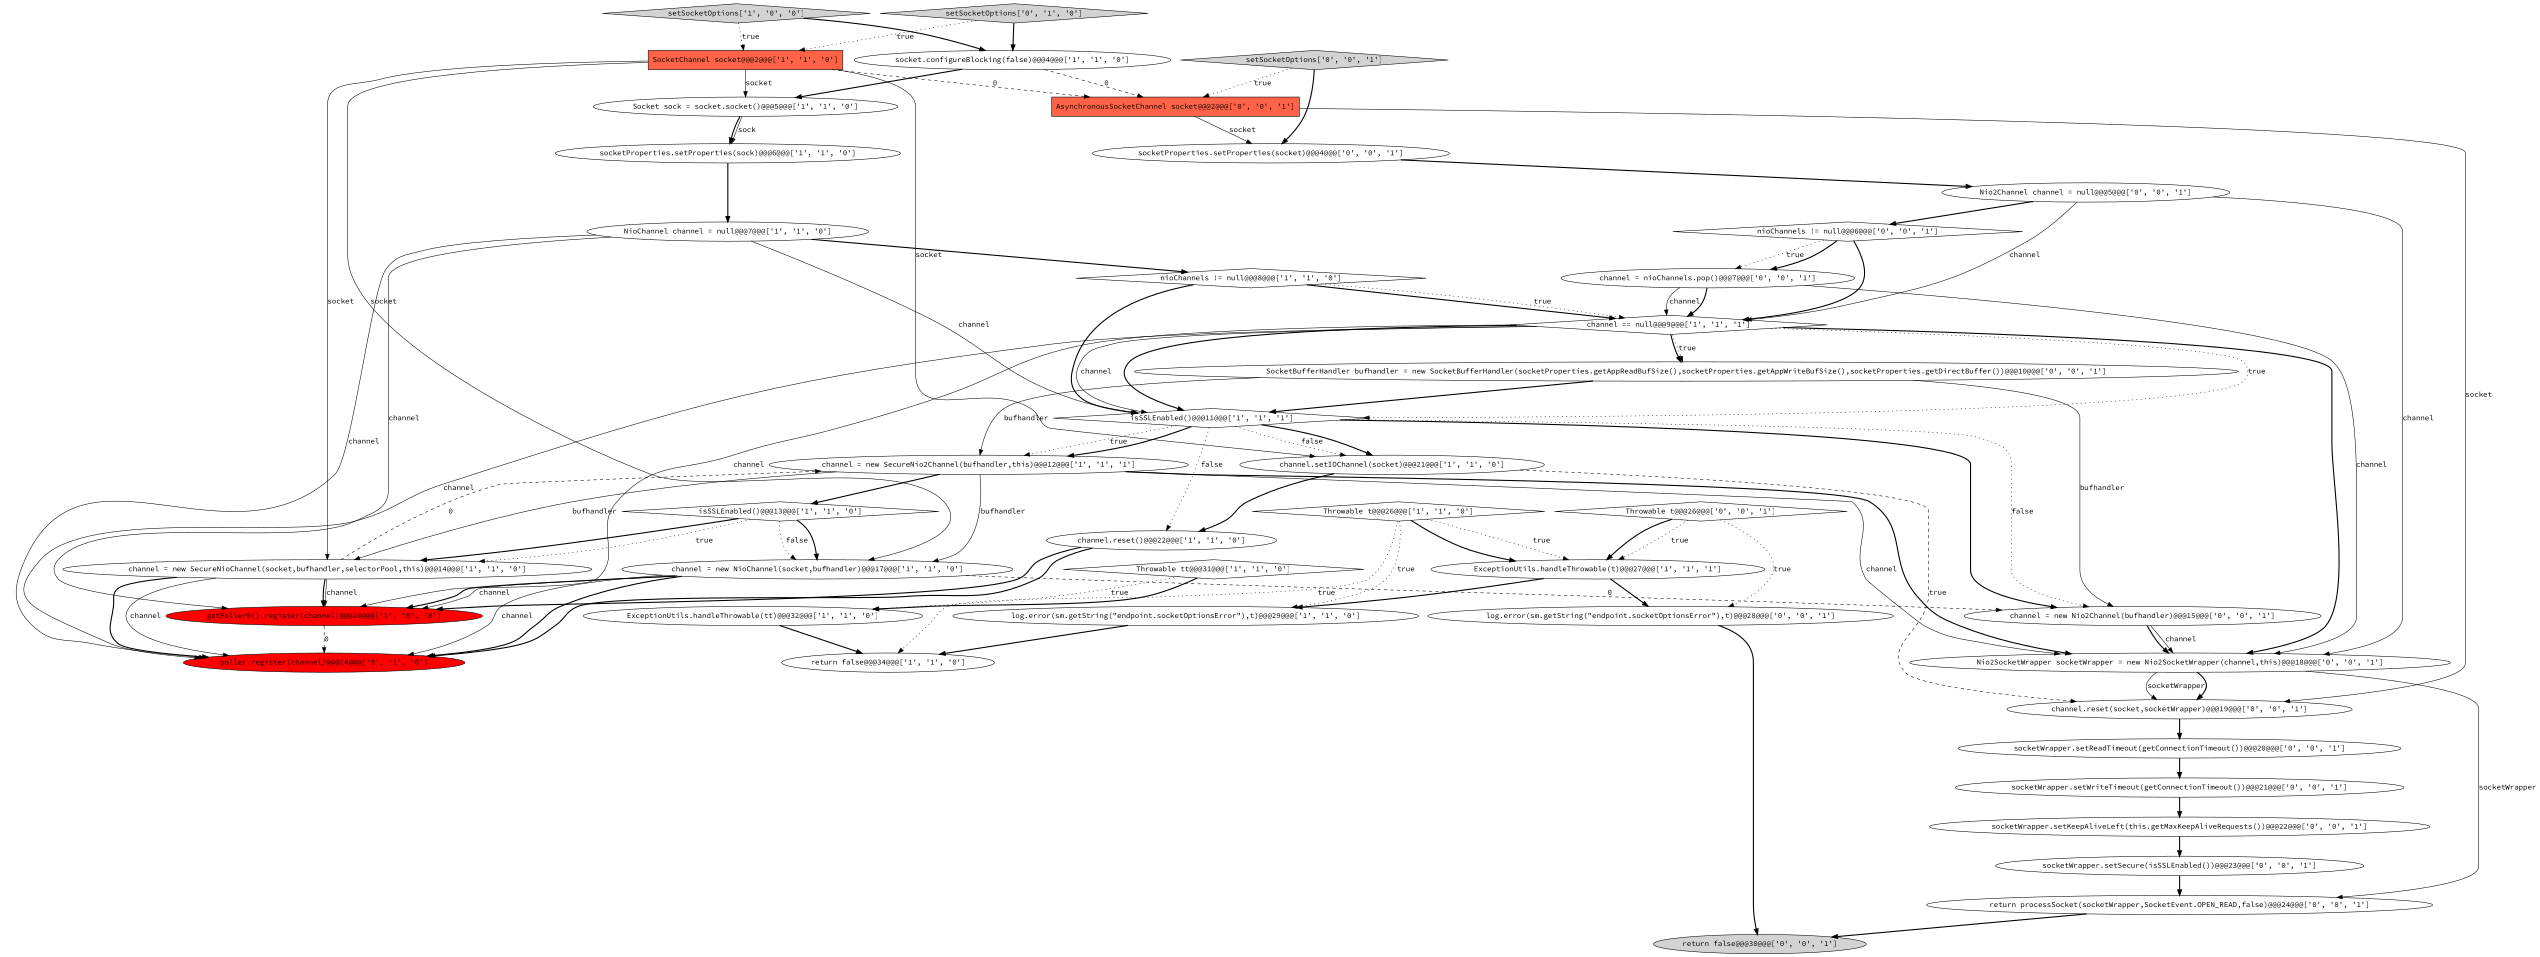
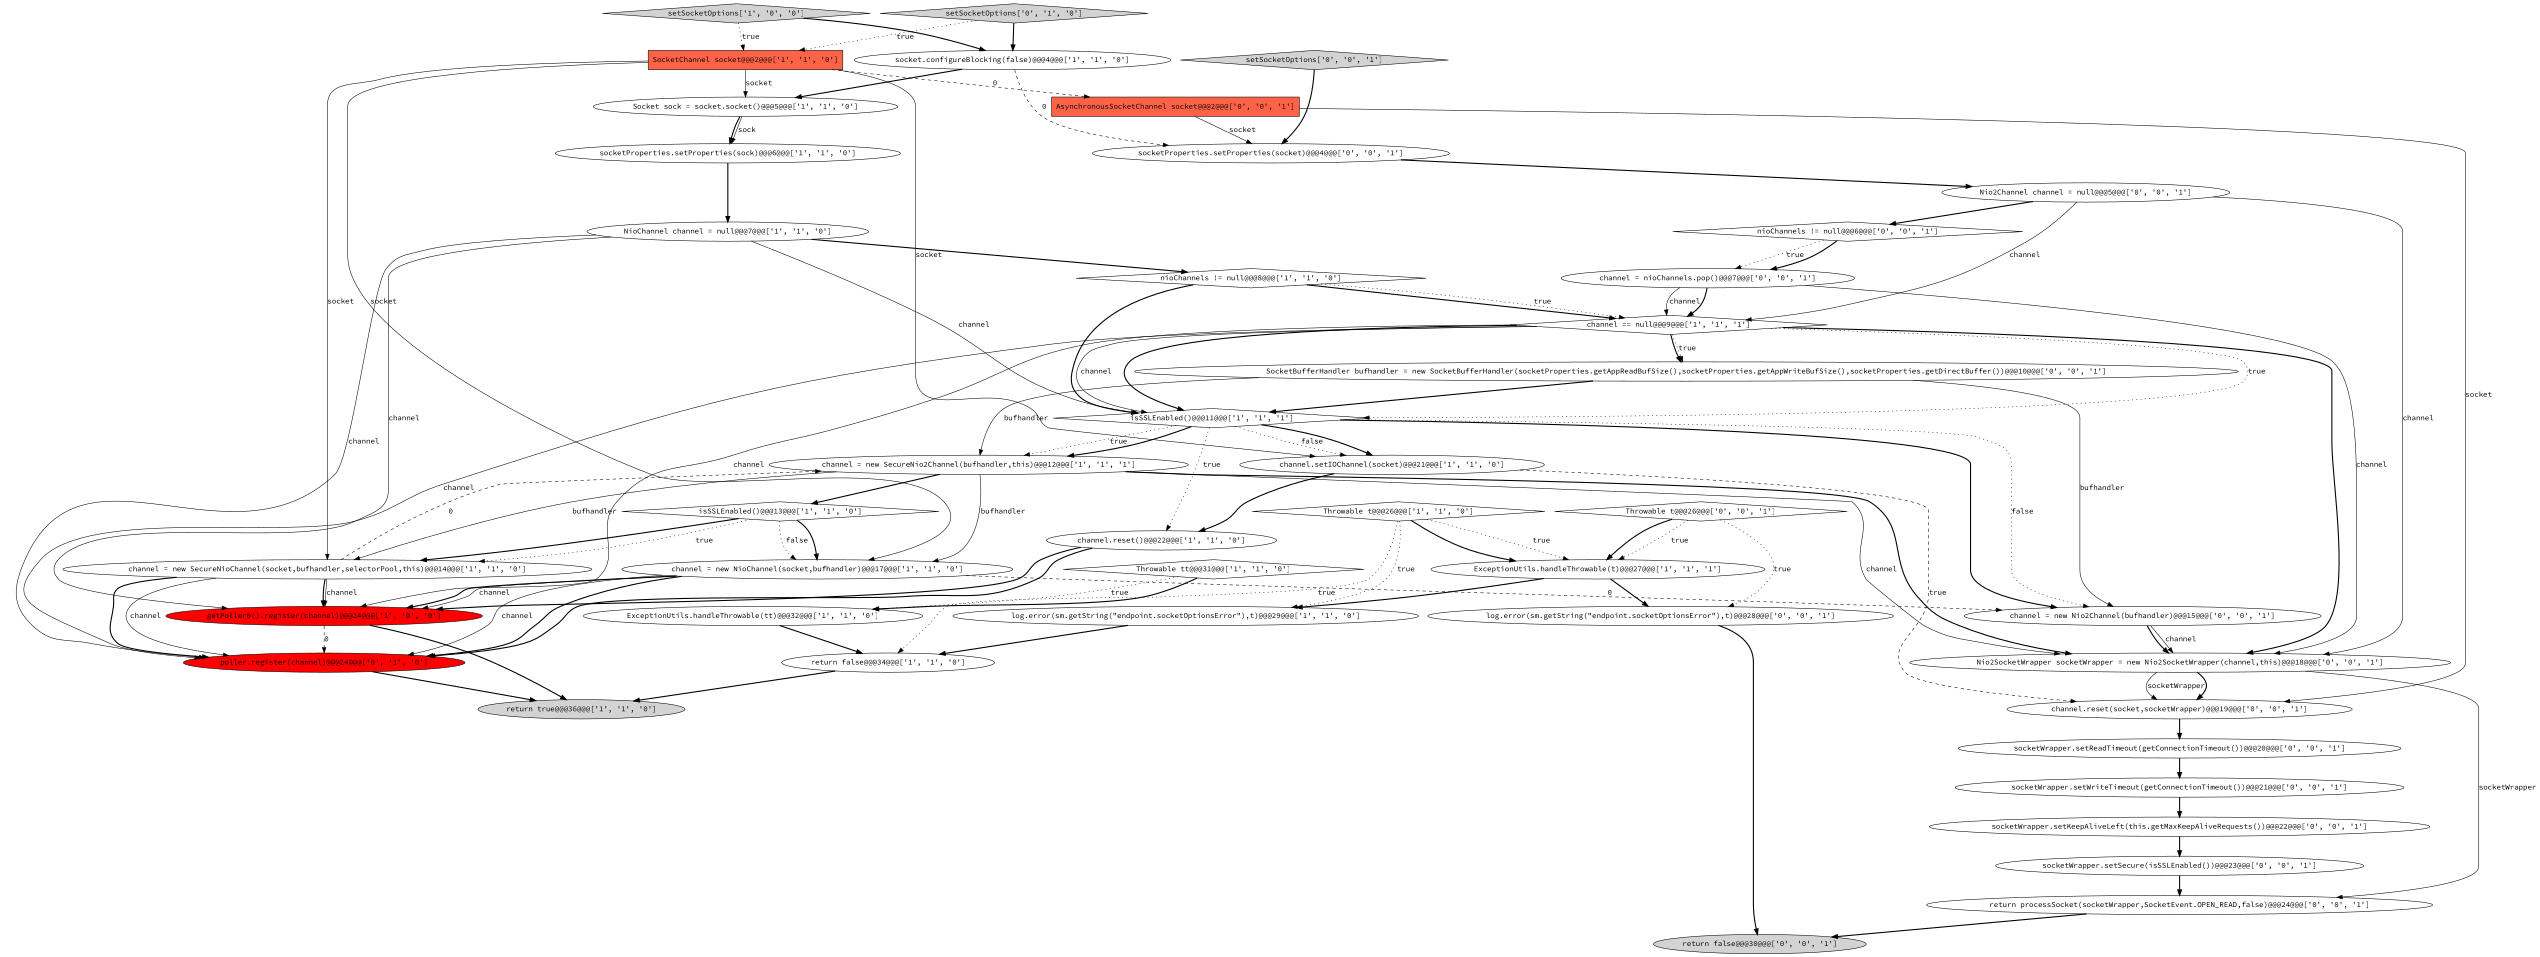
edge "setSocketOptions['0', '0', '1']" -> "AsynchronousSocketChannel socket@@@2@@@['0', '0', '1']": removed, label "true"
edge "socket.configureBlocking(false)@@@4@@@['1', '1', '0']" -> "AsynchronousSocketChannel socket@@@2@@@['0', '0', '1']": now "socket.configureBlocking(false)@@@4@@@['1', '1', '0']" -> "socketProperties.setProperties(socket)@@@4@@@['0', '0', '1']"
edge "nioChannels != null@@@6@@@['0', '0', '1']" -> "channel == null@@@9@@@['1', '1', '1']": removed
edge "isSSLEnabled()@@@11@@@['1', '1', '1']" -> "channel.reset()@@@22@@@['1', '1', '0']": label "false" -> "true"
node "return true@@@36@@@['1', '1', '0']": added
